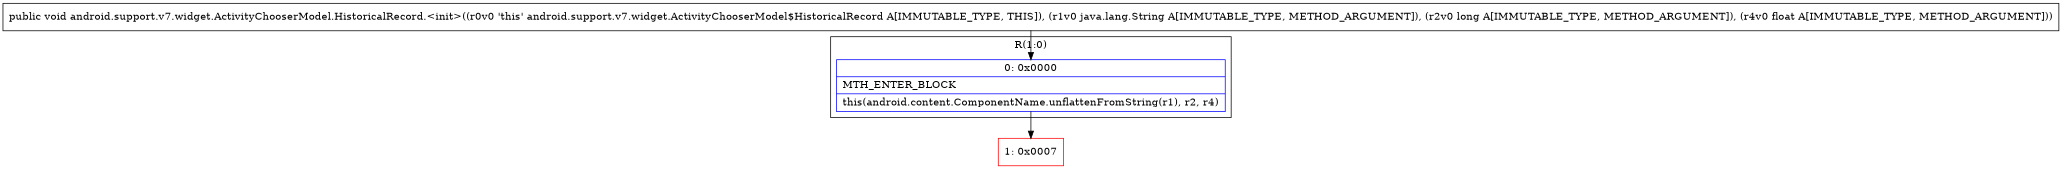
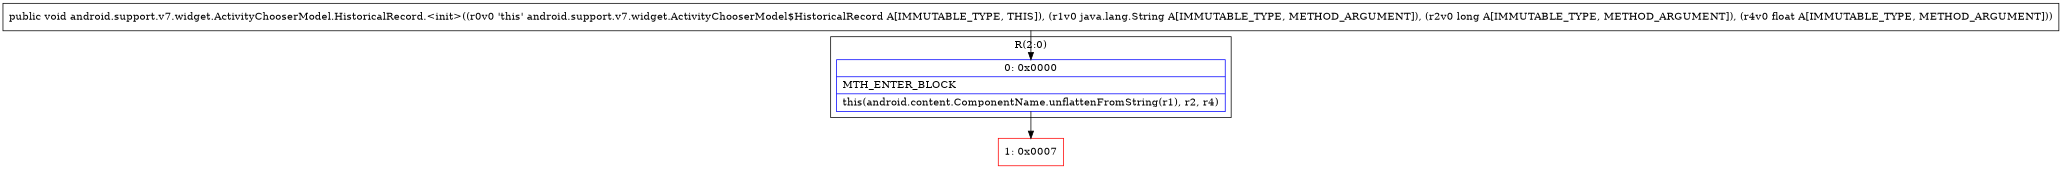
cluster "R(1:0)": label "R(1:0)" -> "R(2:0)"
